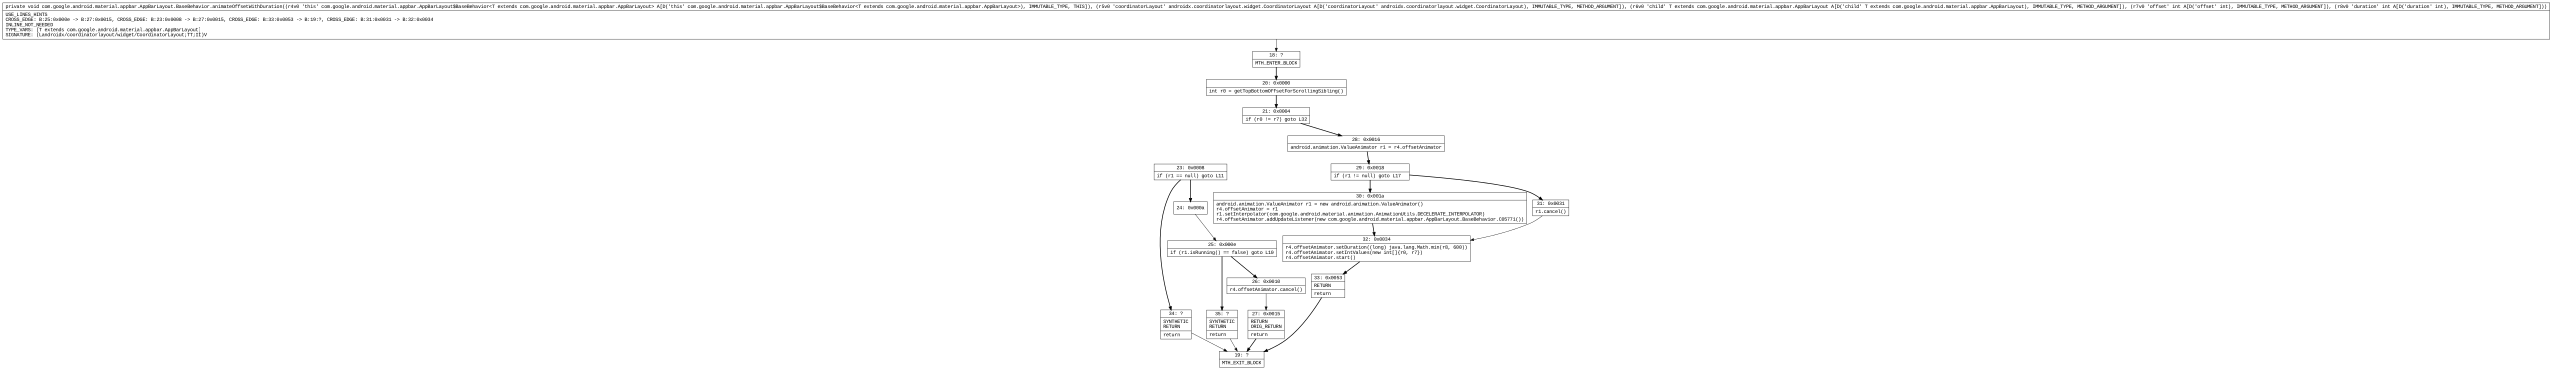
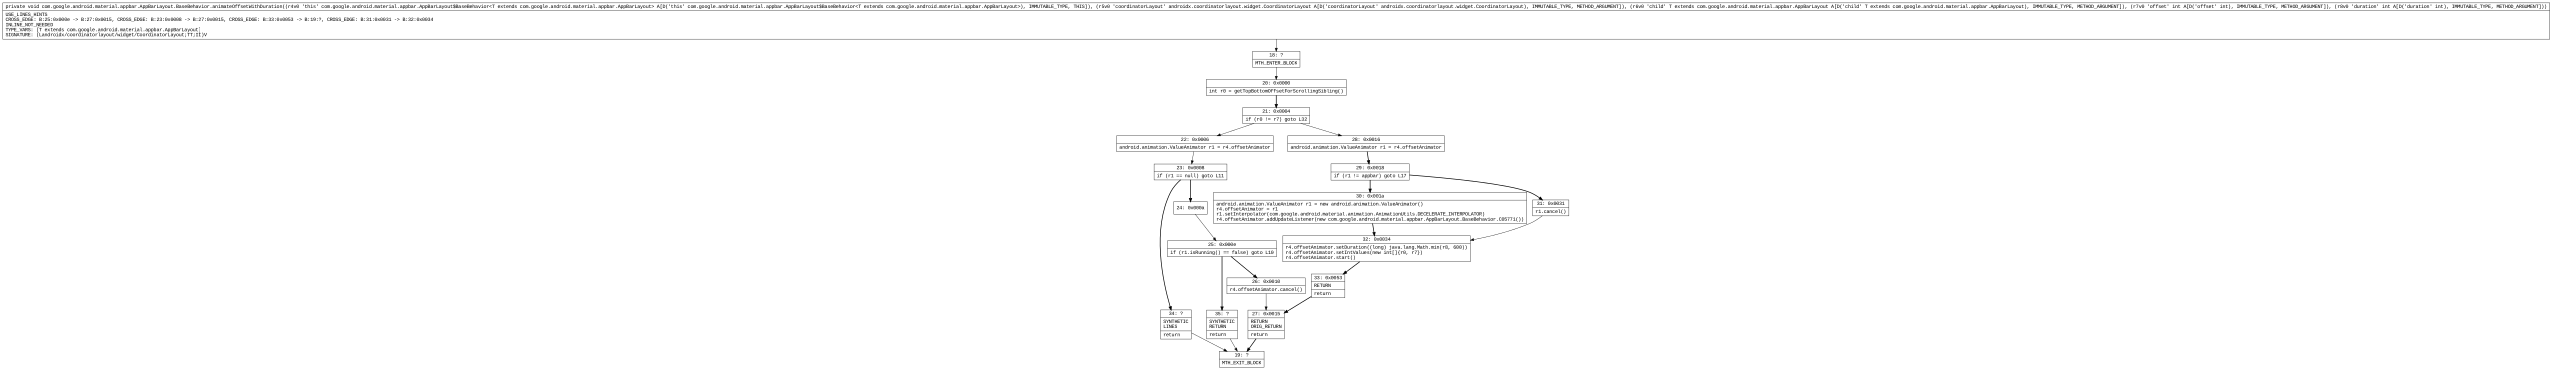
edge "18: ?" -> "20: 0x0000": style bold -> solid
edge "21: 0x0004" -> "28: 0x0016": style bold -> solid
node "22: 0x0006": added
node "29: 0x0018": text "if (r1 != null) goto L17" -> "if (r1 != appbar) goto L17"
node "34: ?": text "RETURN" -> "LINES"
edge "33: 0x0053" -> "19: ?": now "33: 0x0053" -> "27: 0x0015"
